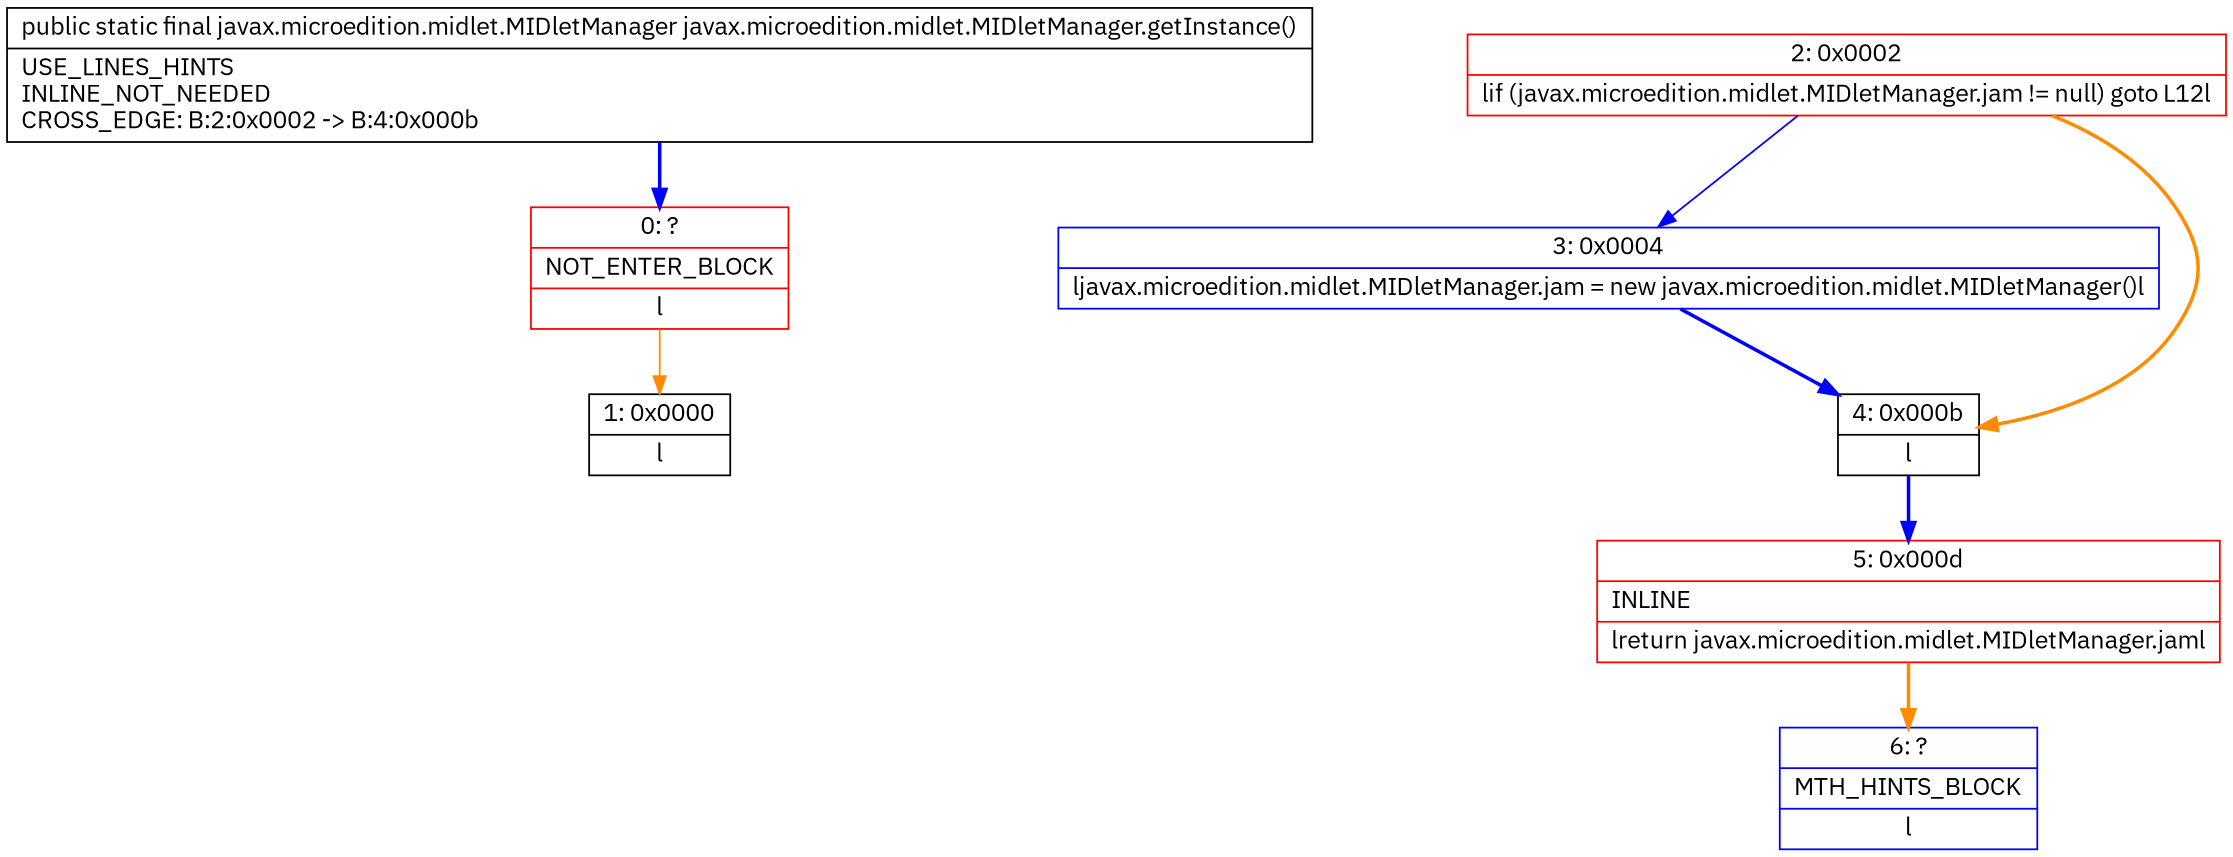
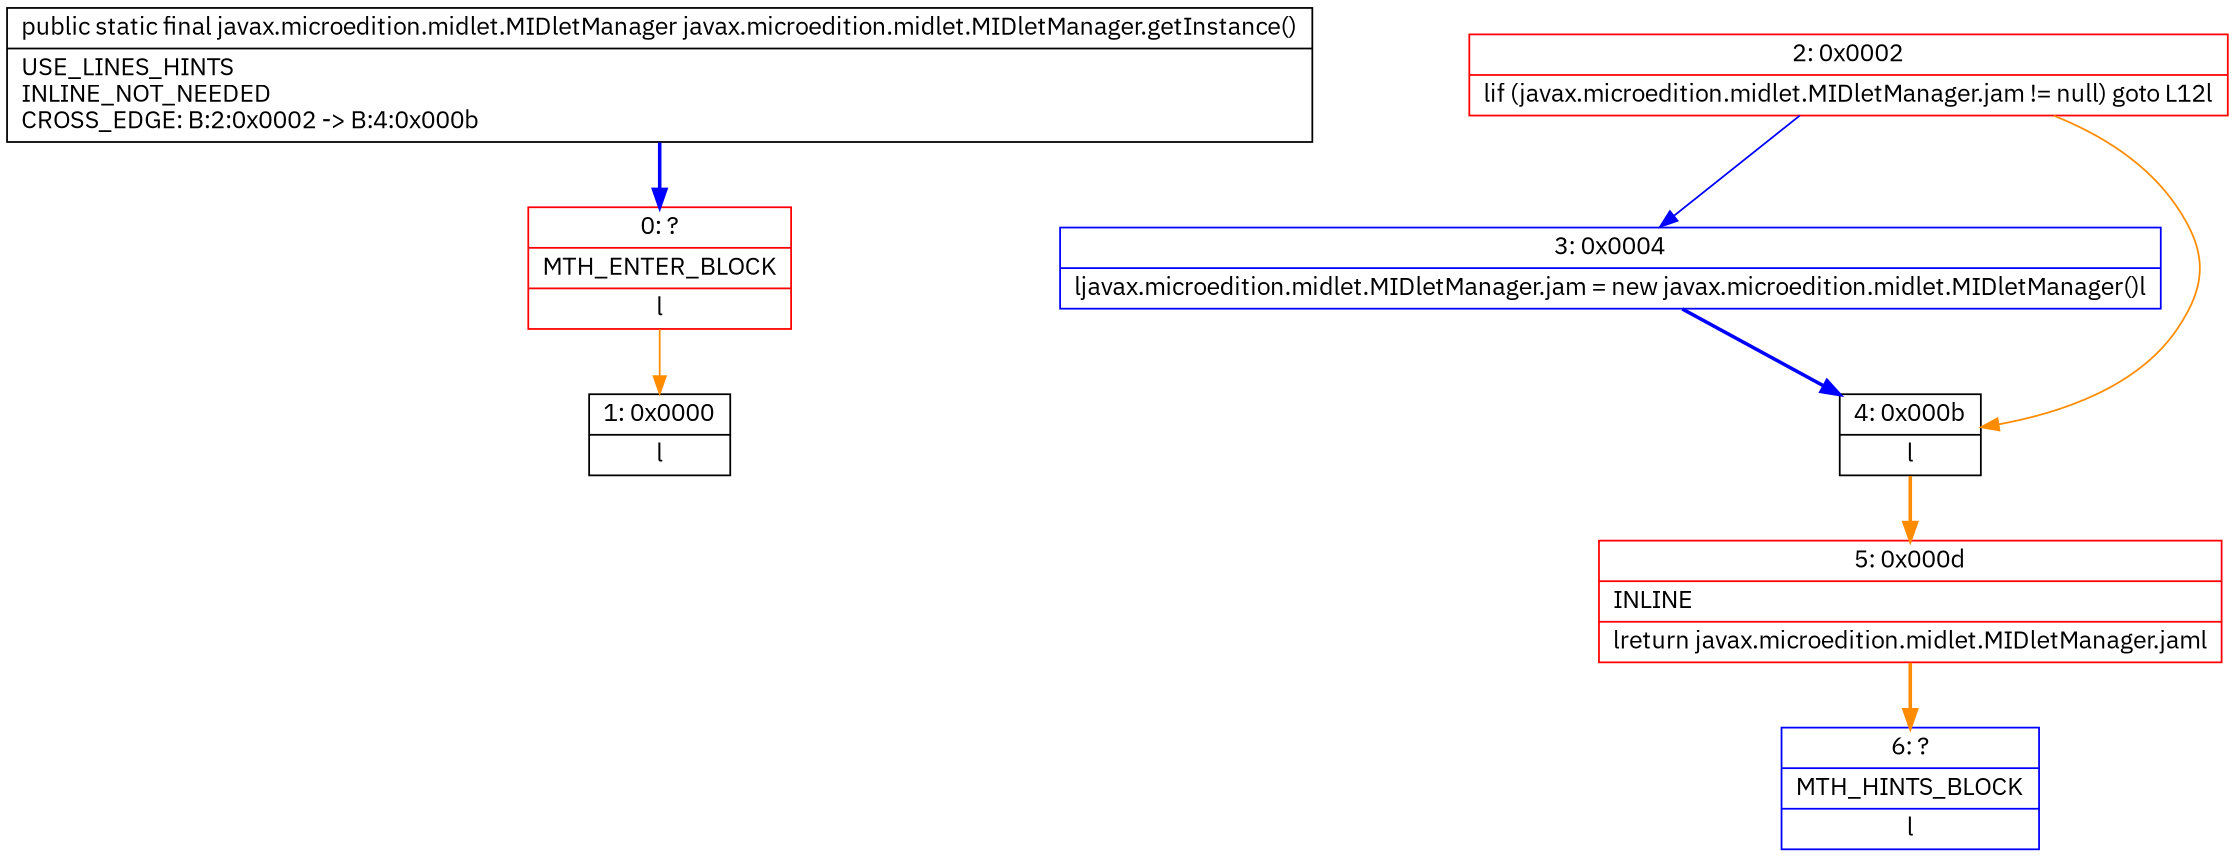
node "0: ?": text "NOT_ENTER_BLOCK" -> "MTH_ENTER_BLOCK"
edge "2: 0x0002" -> "4: 0x000b": style bold -> solid
edge "4: 0x000b" -> "5: 0x000d": color blue -> darkorange
